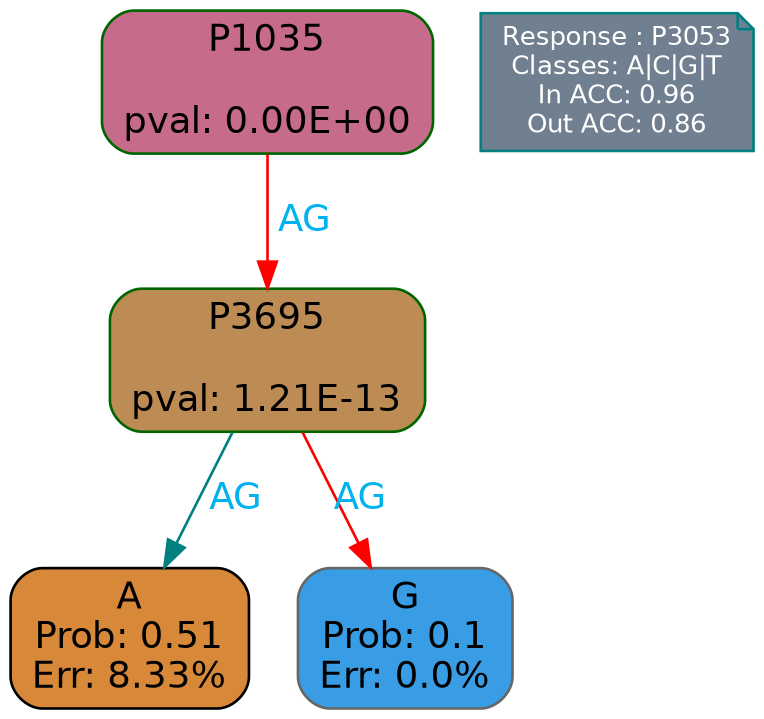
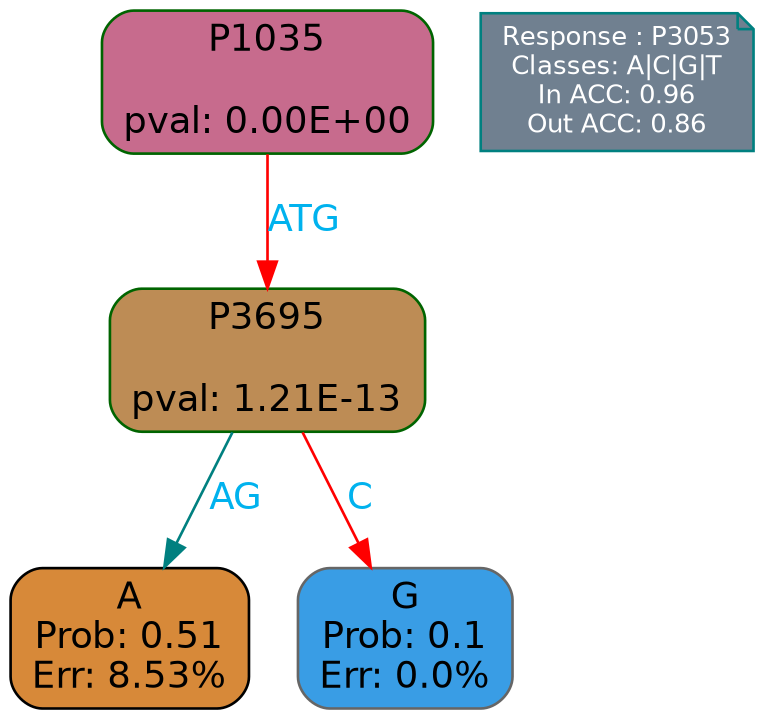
edge "P1035 pval: 0.00E+00" -> "P3695 pval: 1.21E-13": label "AG" -> "ATG"
edge "P3695 pval: 1.21E-13" -> "G Prob: 0.1 Err: 0.0%": label "AG" -> "C"
node "A Prob: 0.51 Err: 8.33%": label "A Prob: 0.51 Err: 8.33%" -> "A Prob: 0.51 Err: 8.53%"
